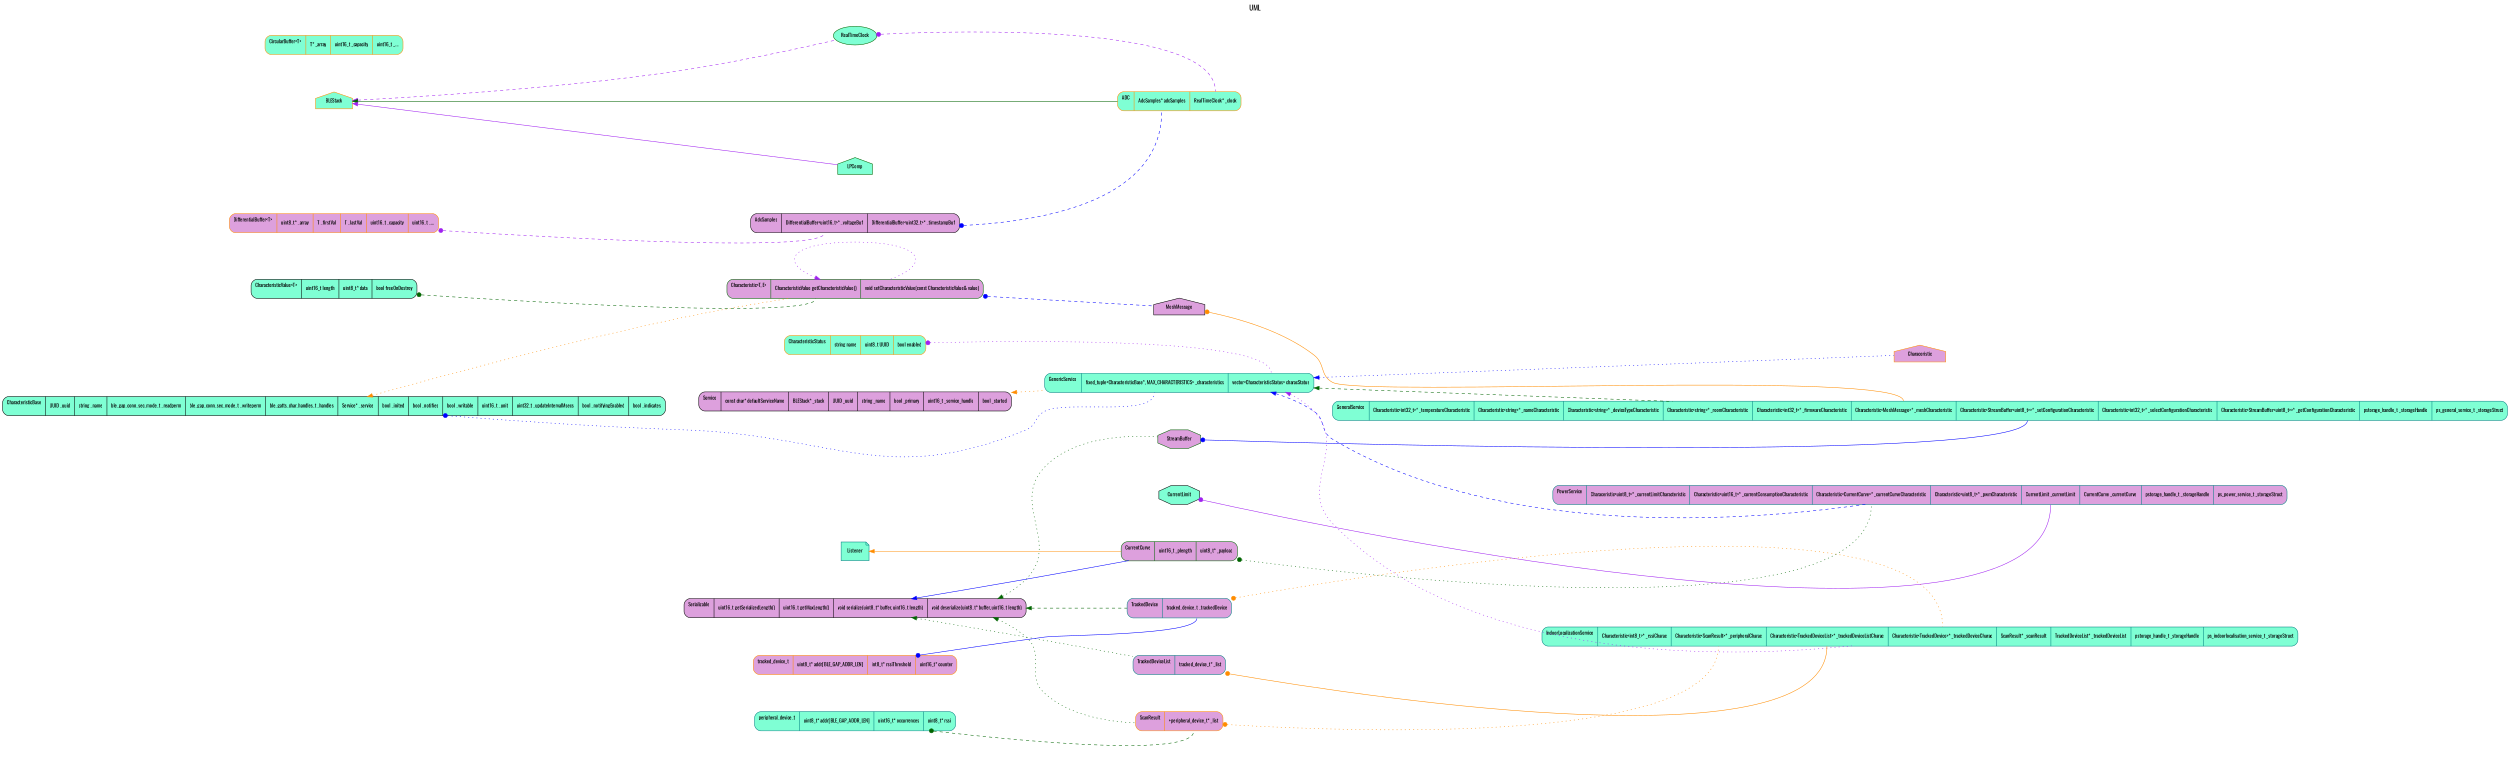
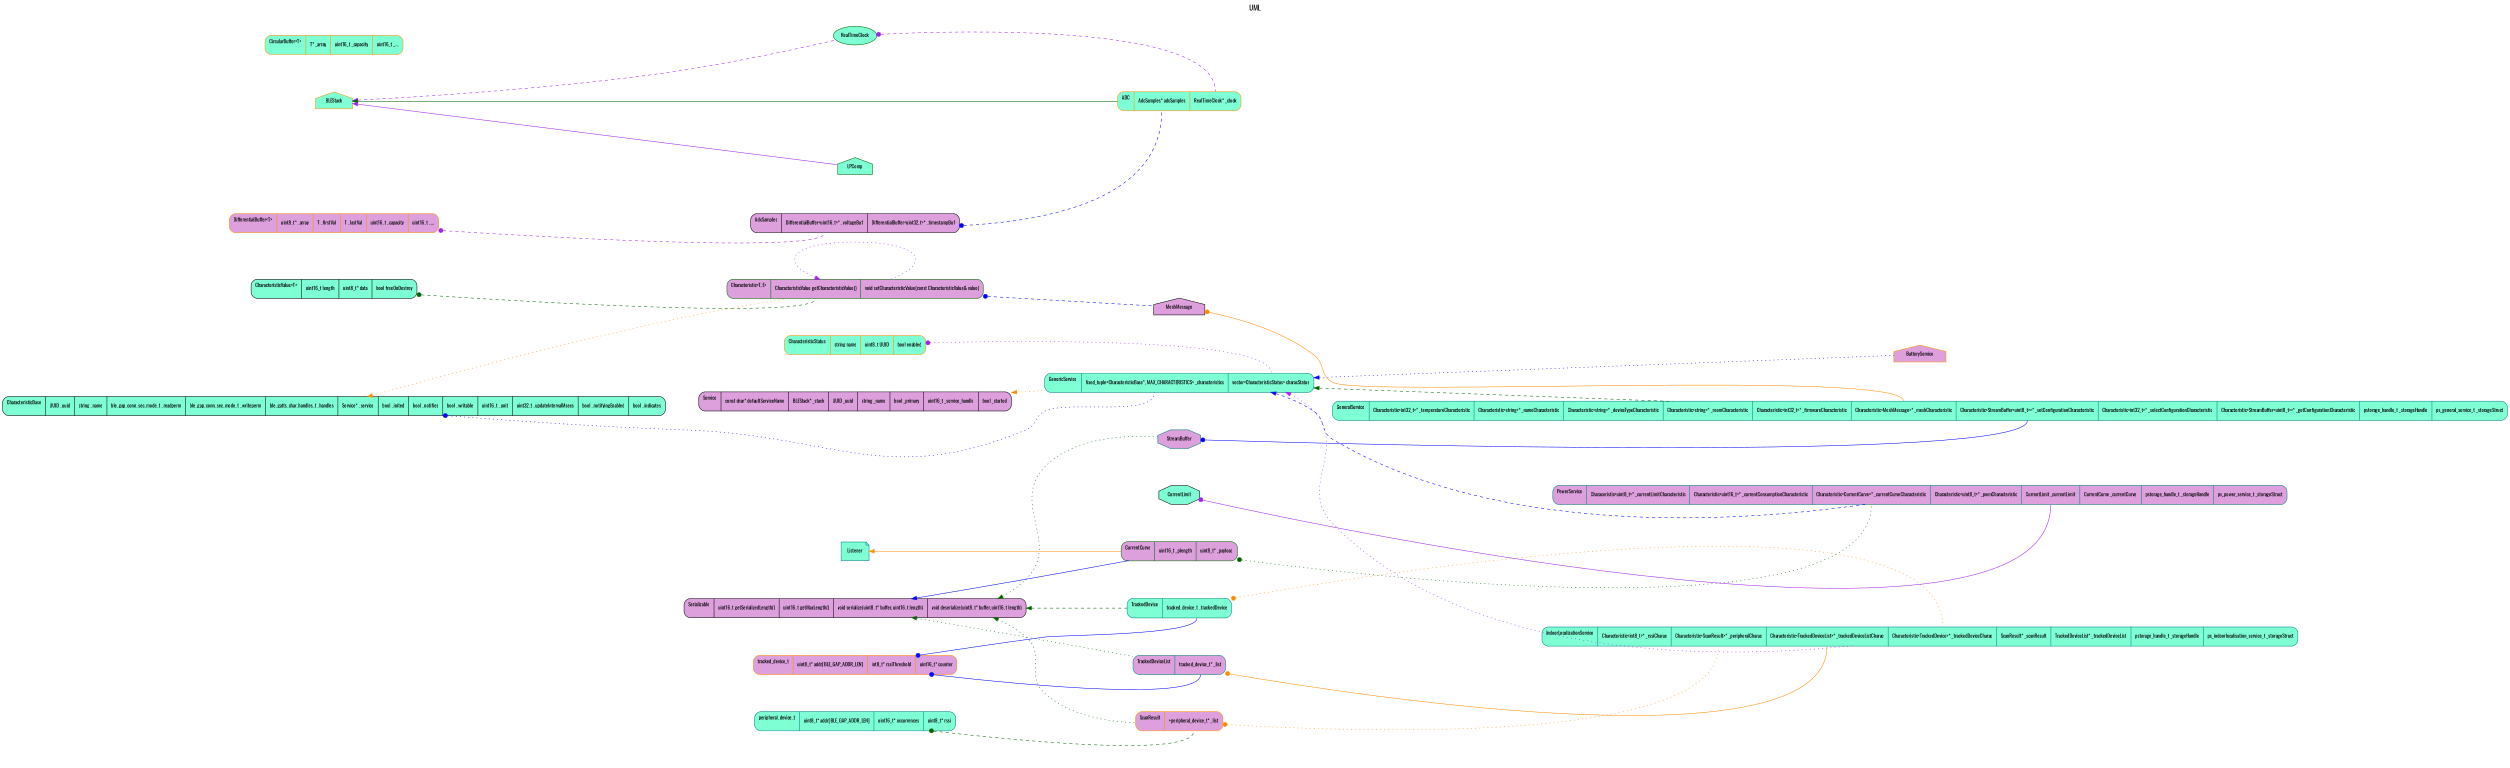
node "Characeristic": label "Characeristic" -> "BatteryService"
node "StreamBuffer": color darkgreen -> teal
node "TrackedDevice": fillcolor plum -> aquamarine
edge "TrackedDeviceList" -> "tracked_device_t": added
